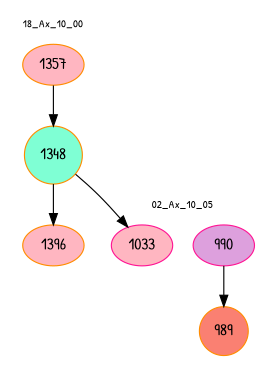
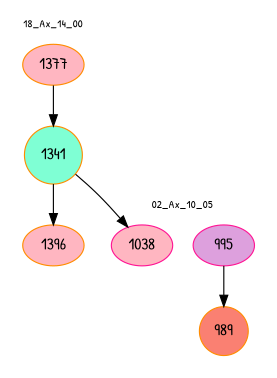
cluster "18_Ax_10_00": label "18_Ax_10_00" -> "18_Ax_14_00"
node "1357": label "1357" -> "1377"
node "1348": label "1348" -> "1341"
node "1033": label "1033" -> "1038"
node "990": label "990" -> "995"
